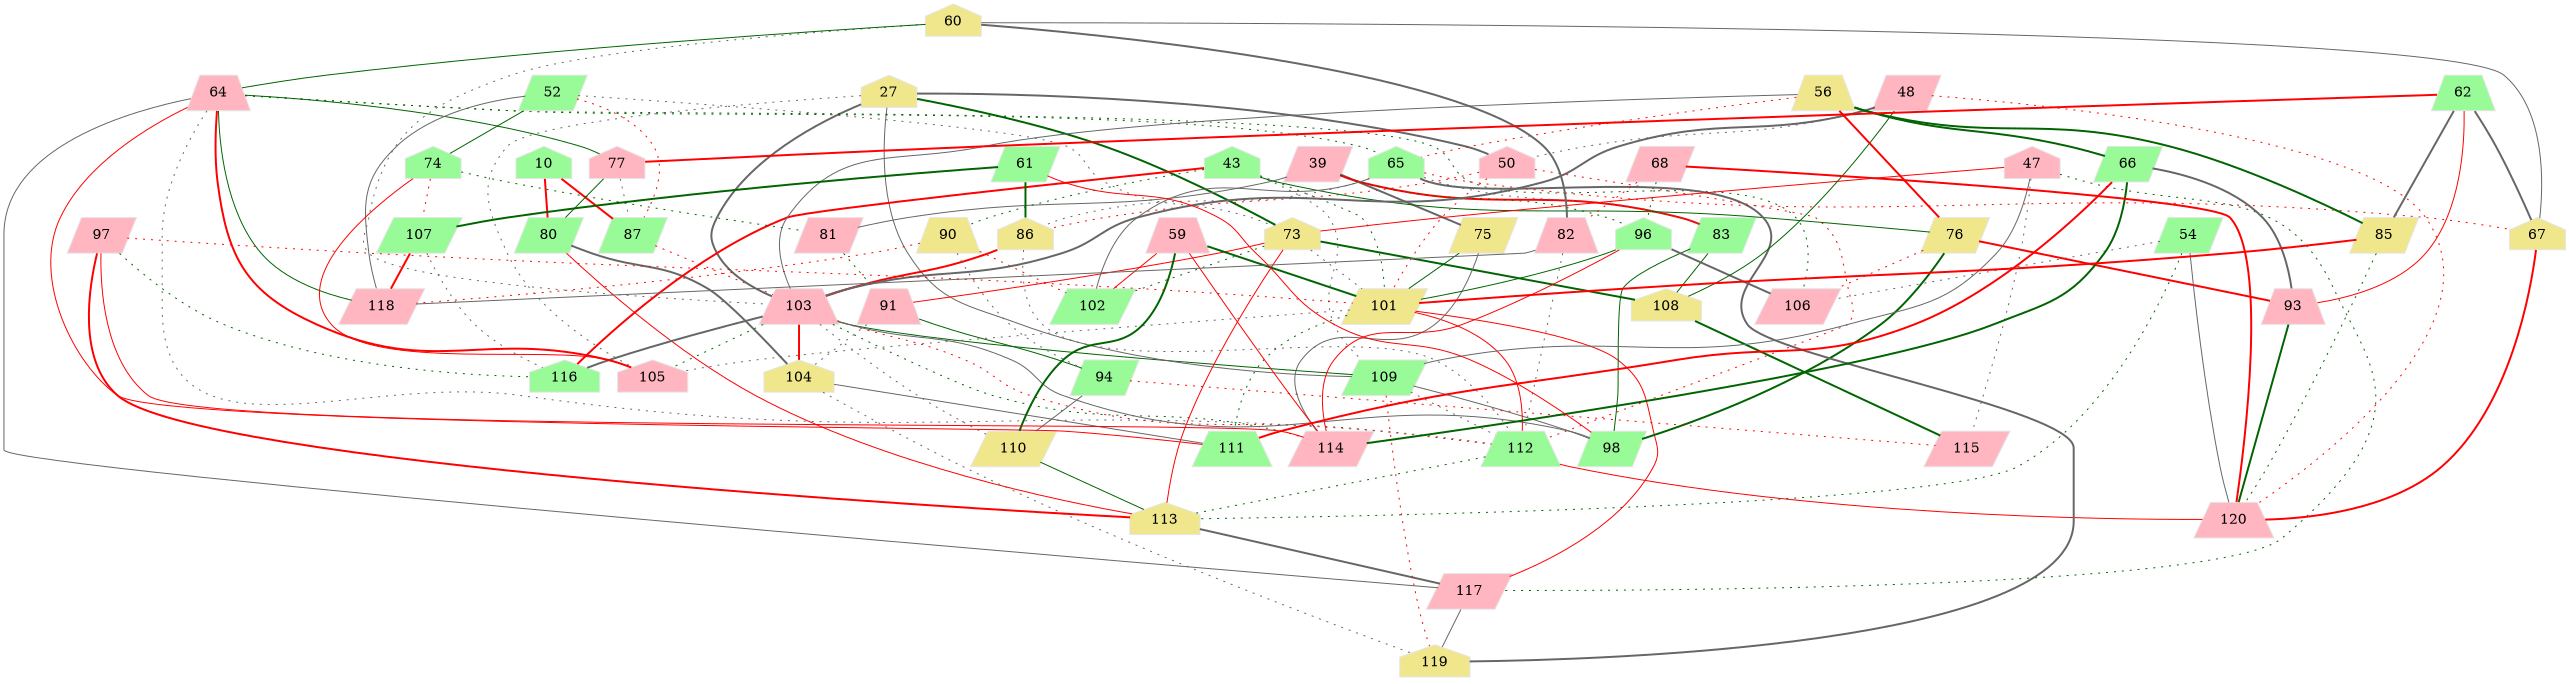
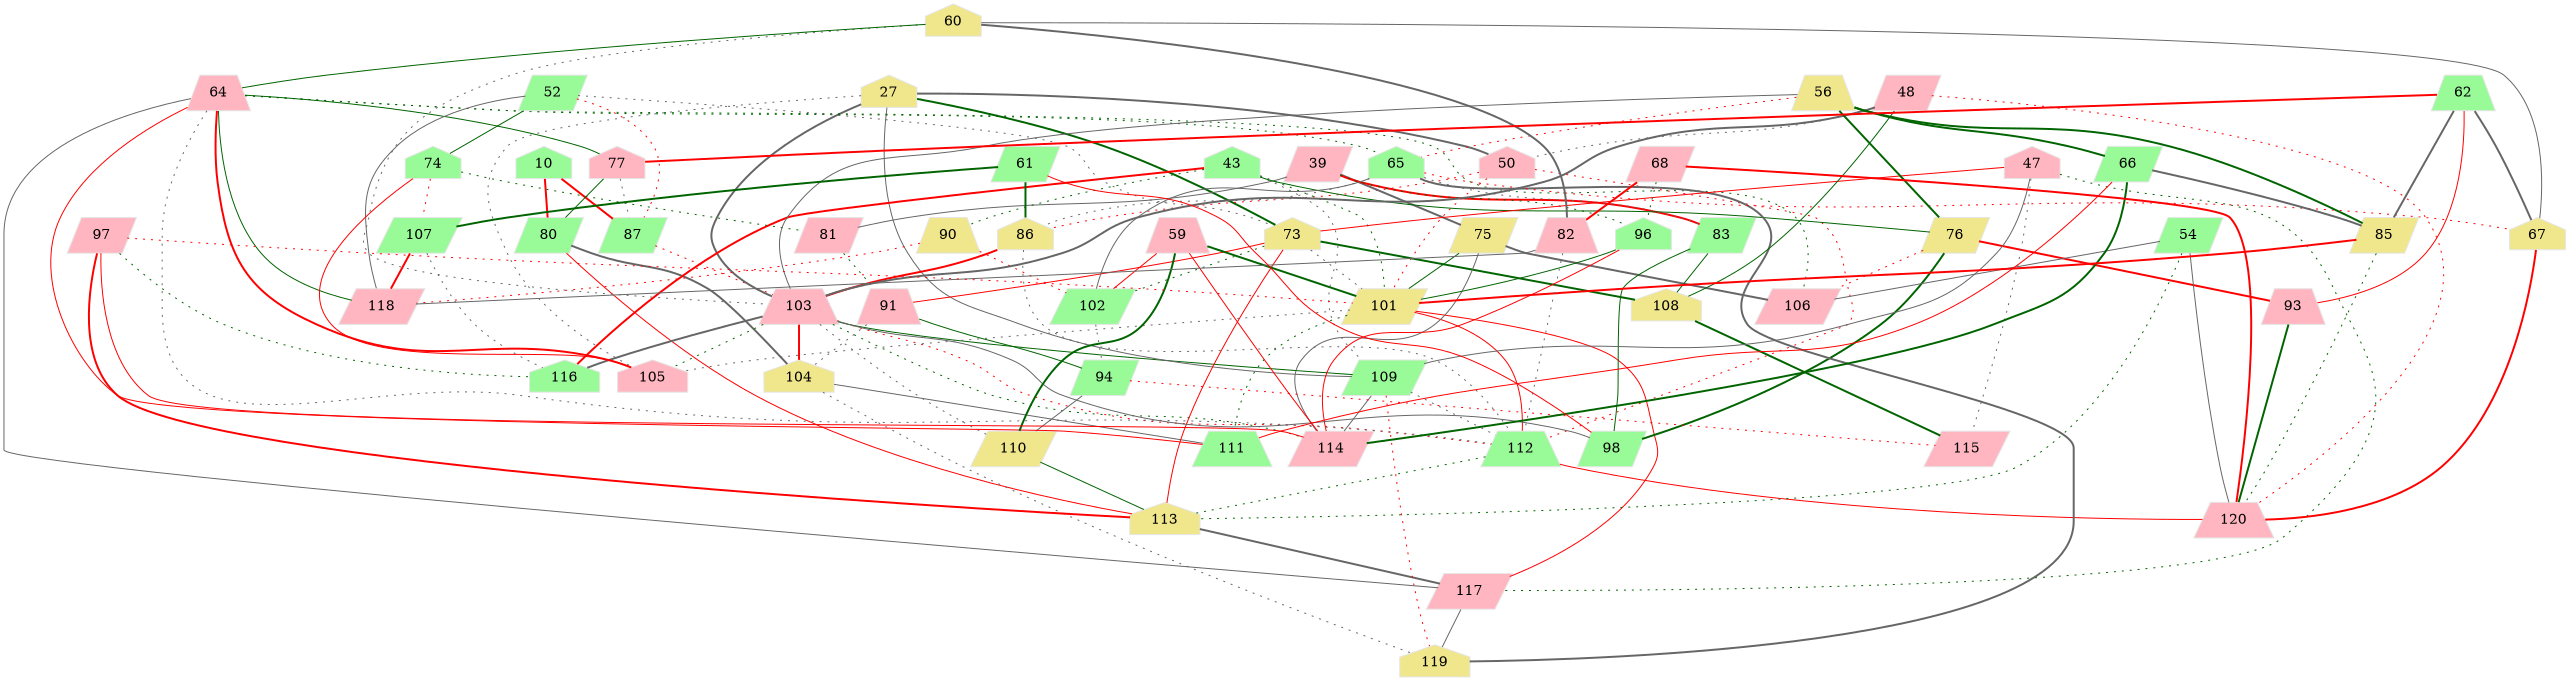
edge "56" -- "76": color red -> darkgreen
edge "66" -- "93": now "66" -- "85"
edge "68" -- "82": style dotted -> bold
edge "96" -- "106": now "75" -- "106"
edge "54" -- "106": style dotted -> solid
edge "90" -- "94": now "102" -- "94"
edge "66" -- "111": style bold -> solid
edge "109" -- "98": now "109" -- "114"
